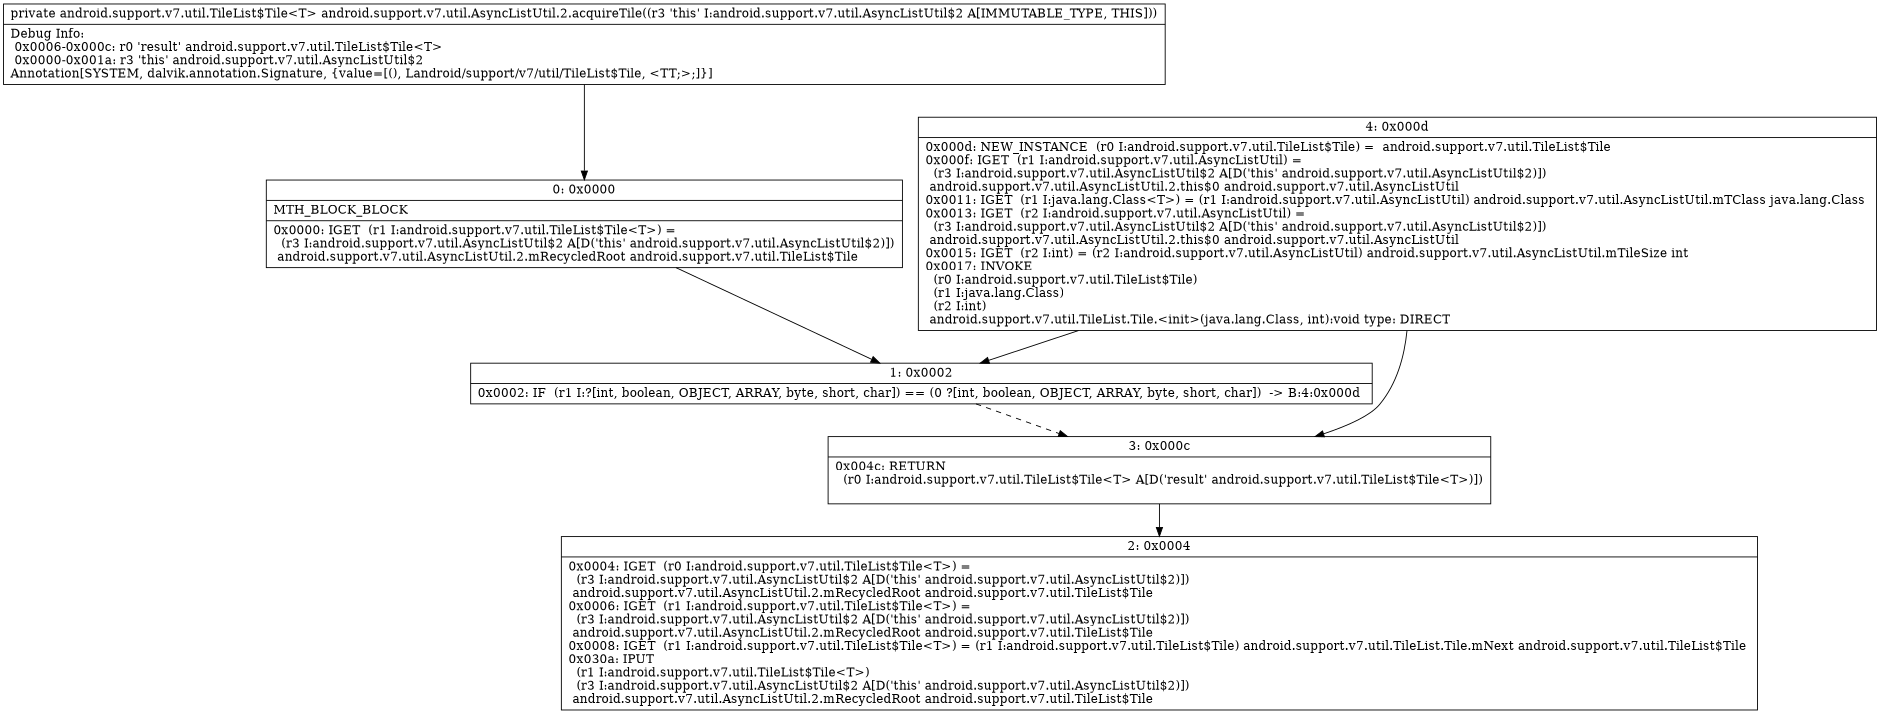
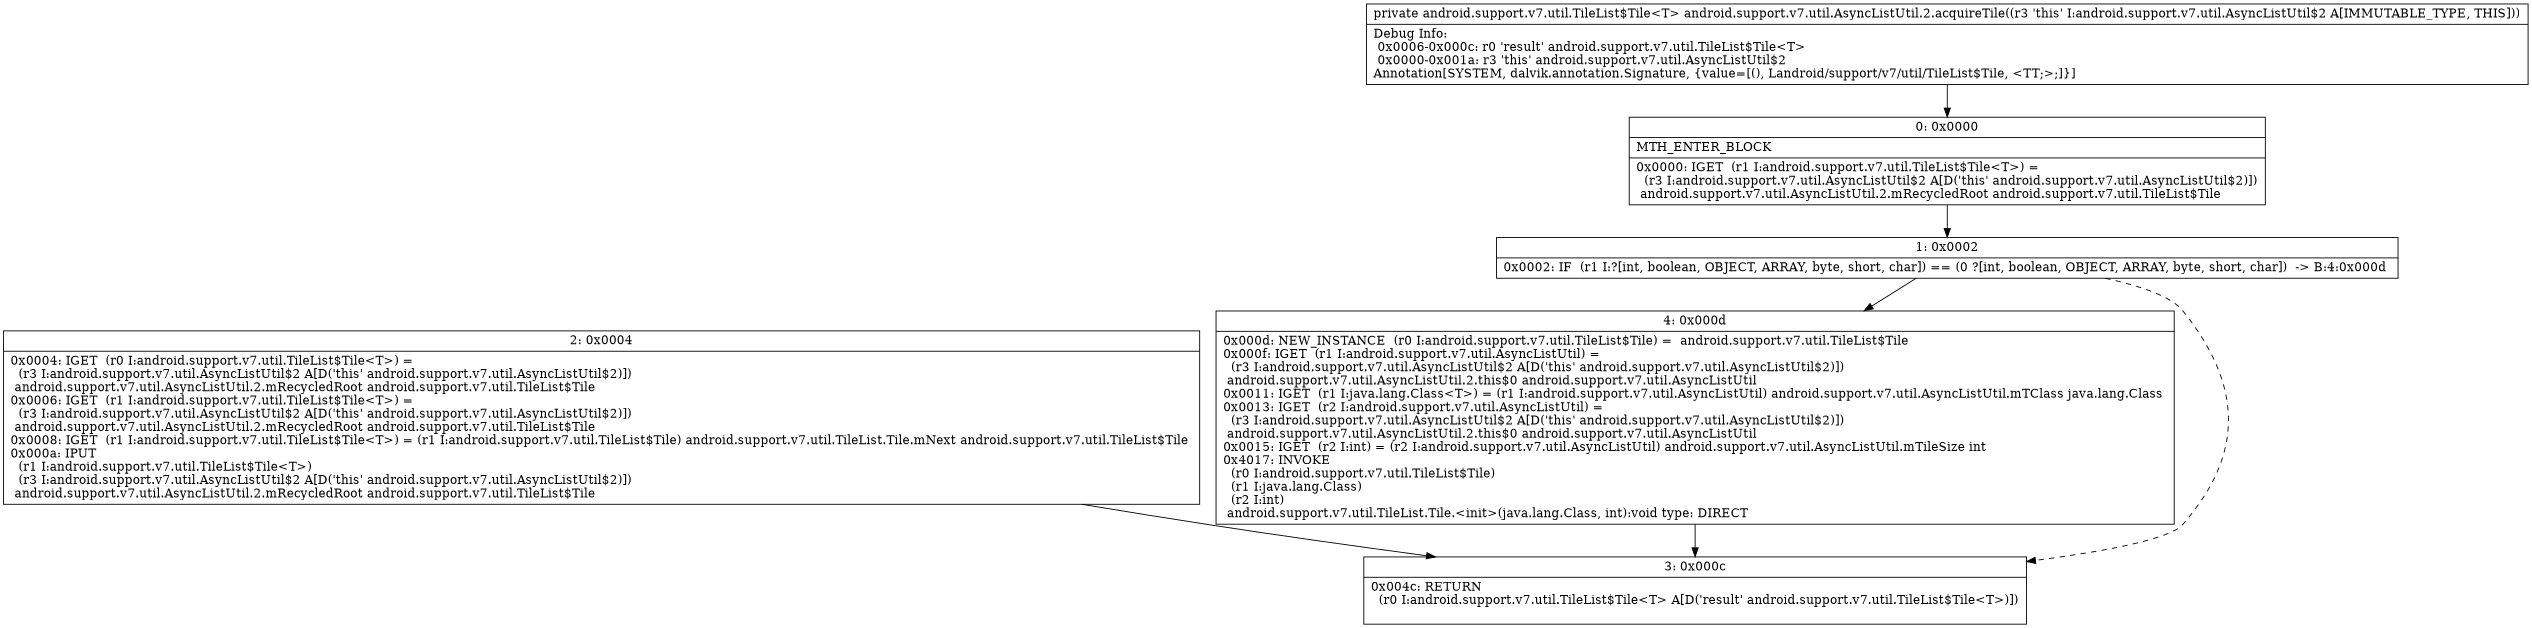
node "0: 0x0000": text "MTH_BLOCK_BLOCK" -> "MTH_ENTER_BLOCK"
node "4: 0x000d": text "0x0017: INVOKE" -> "0x4017: INVOKE"
edge "4: 0x000d" -> "1: 0x0002": reversed
edge "3: 0x000c" -> "2: 0x0004": reversed
node "2: 0x0004": text "0x030a: IPUT" -> "0x000a: IPUT"
